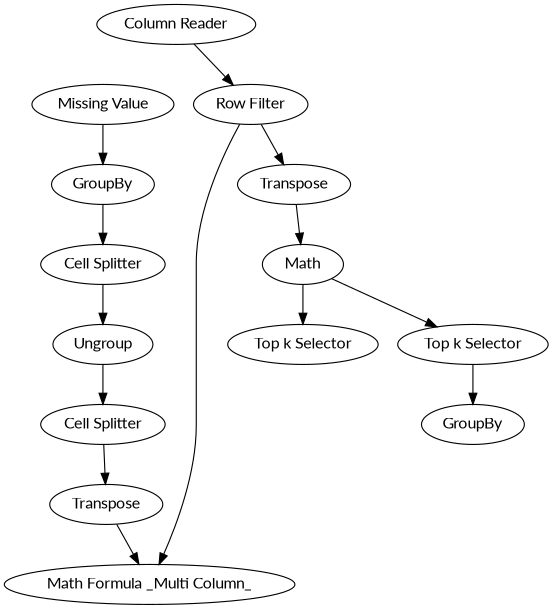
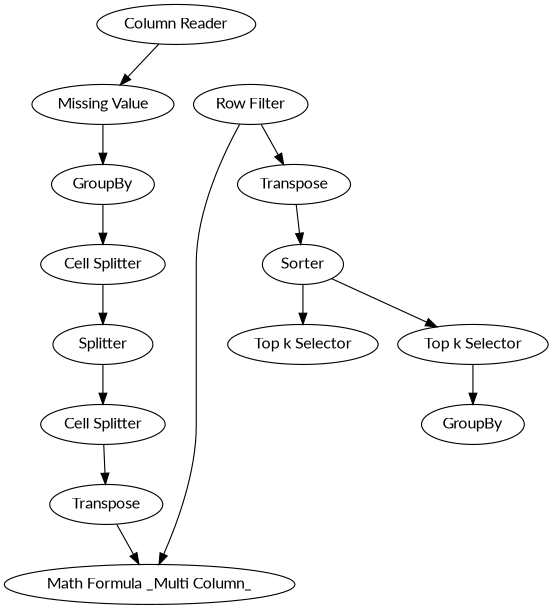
edge "Column Reader" -> "Row Filter": now "Column Reader" -> "Missing Value"
node "Math": label "Math" -> "Sorter"
node "Ungroup": label "Ungroup" -> "Splitter"
